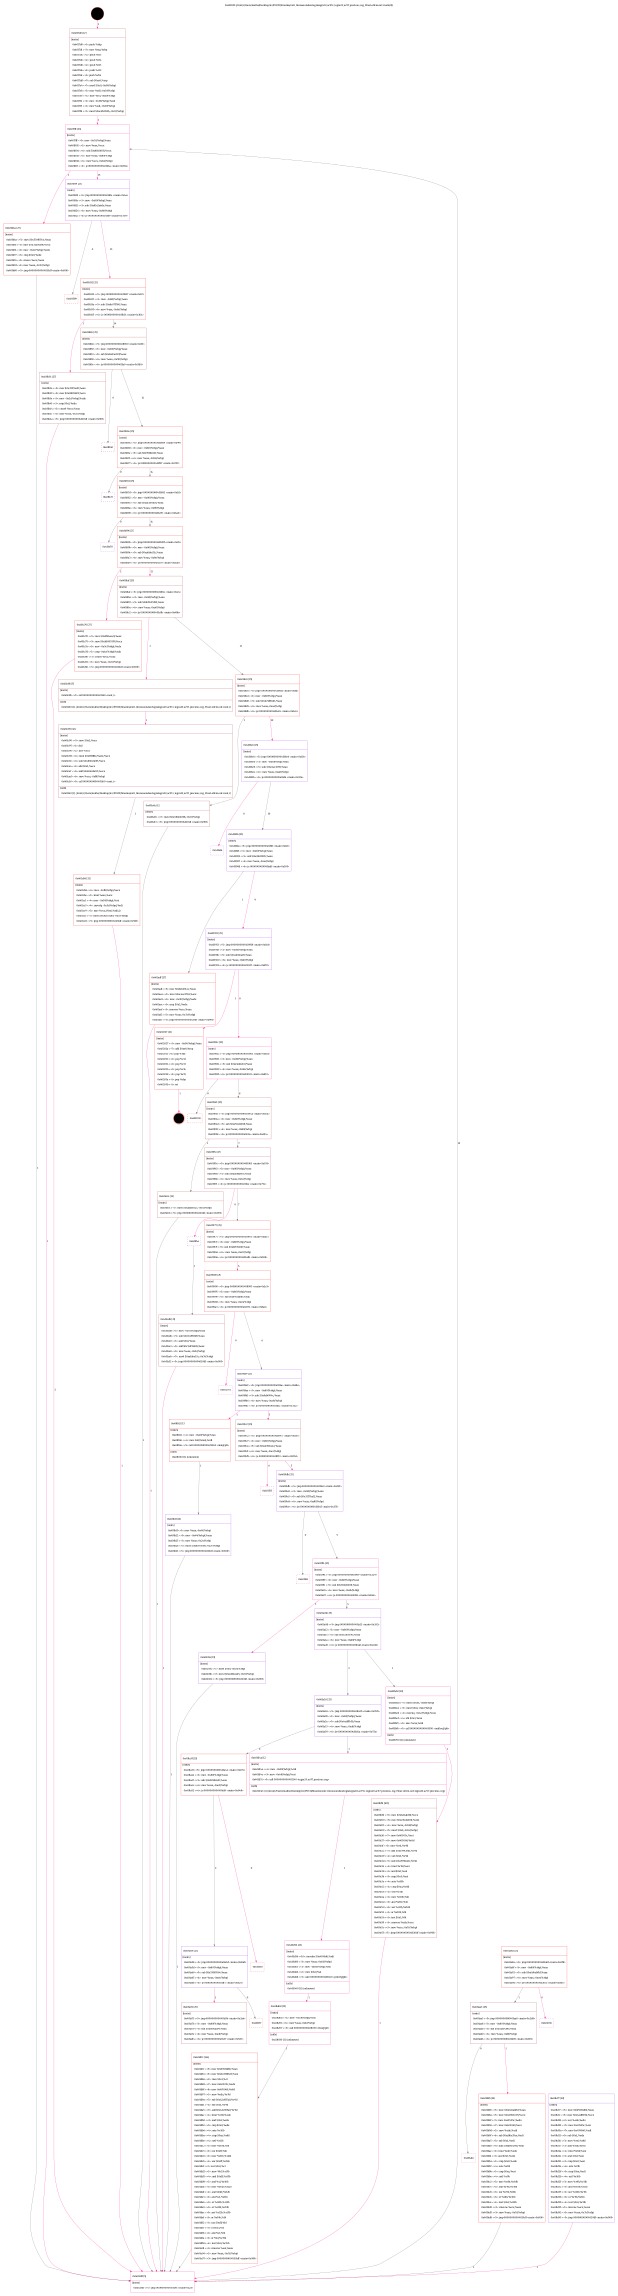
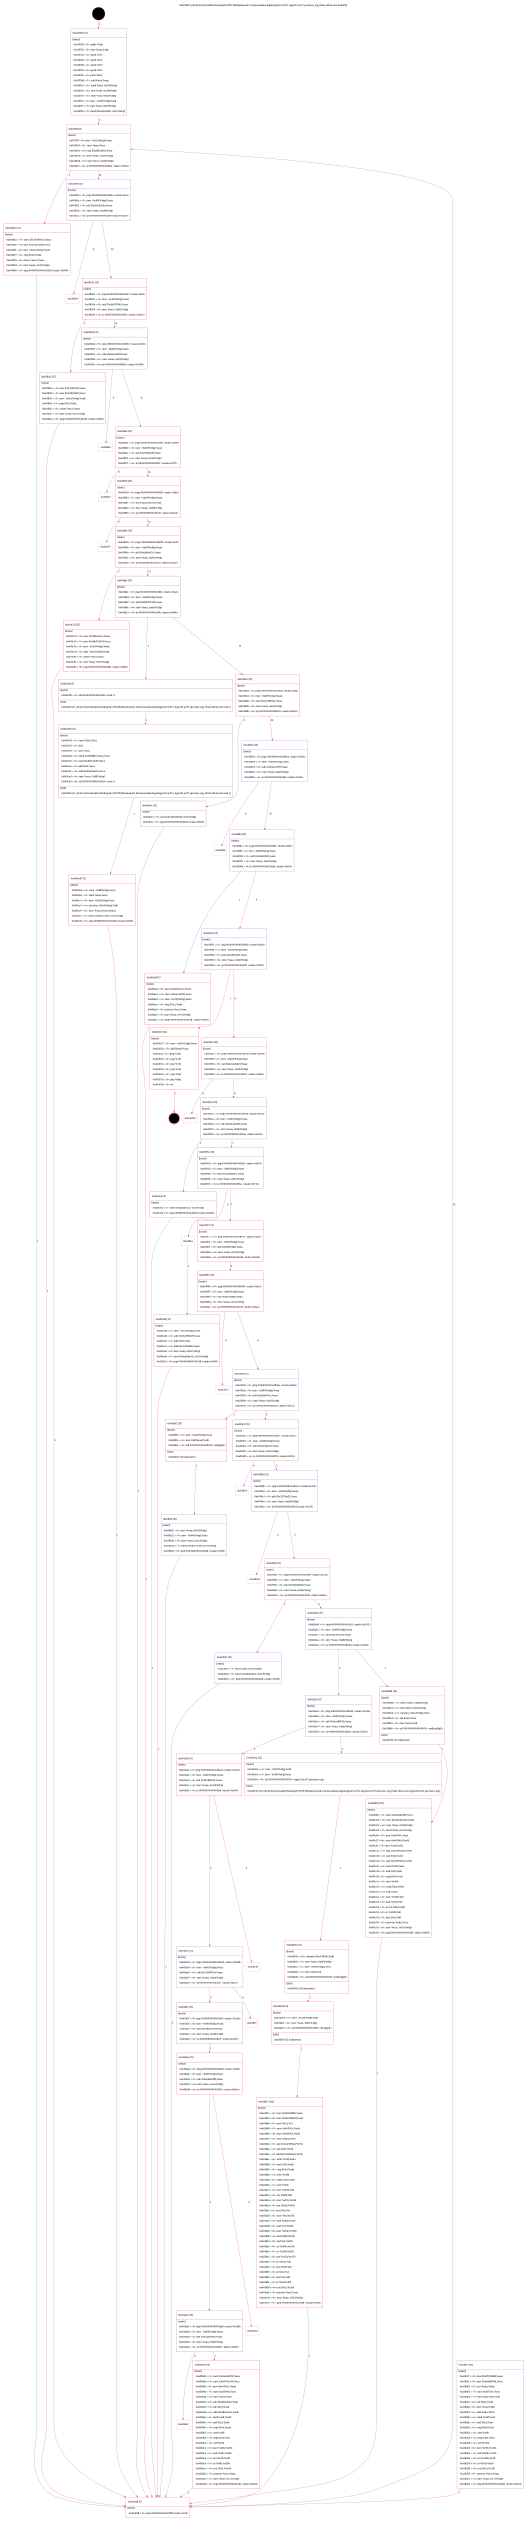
edge "0x401a71 [25]" -> "0x401a8a [25]": added, label "1"
